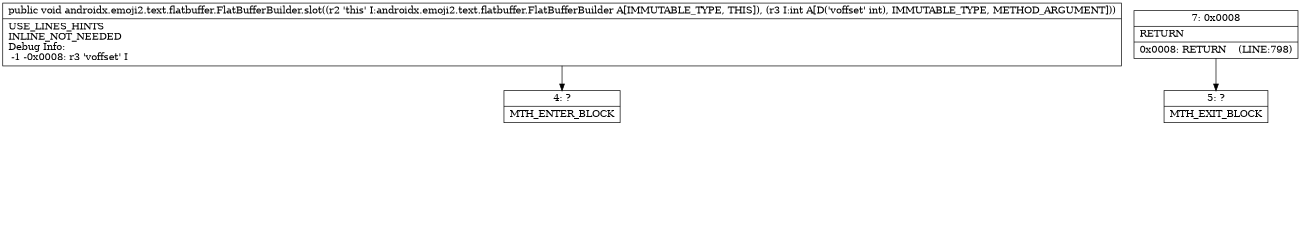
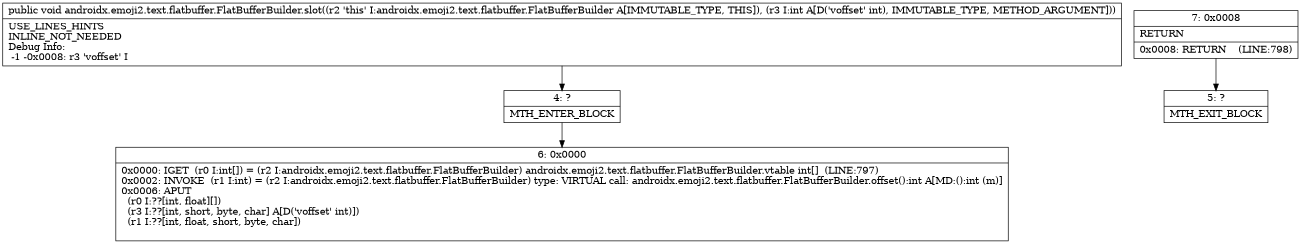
node "6: 0x0000": added
